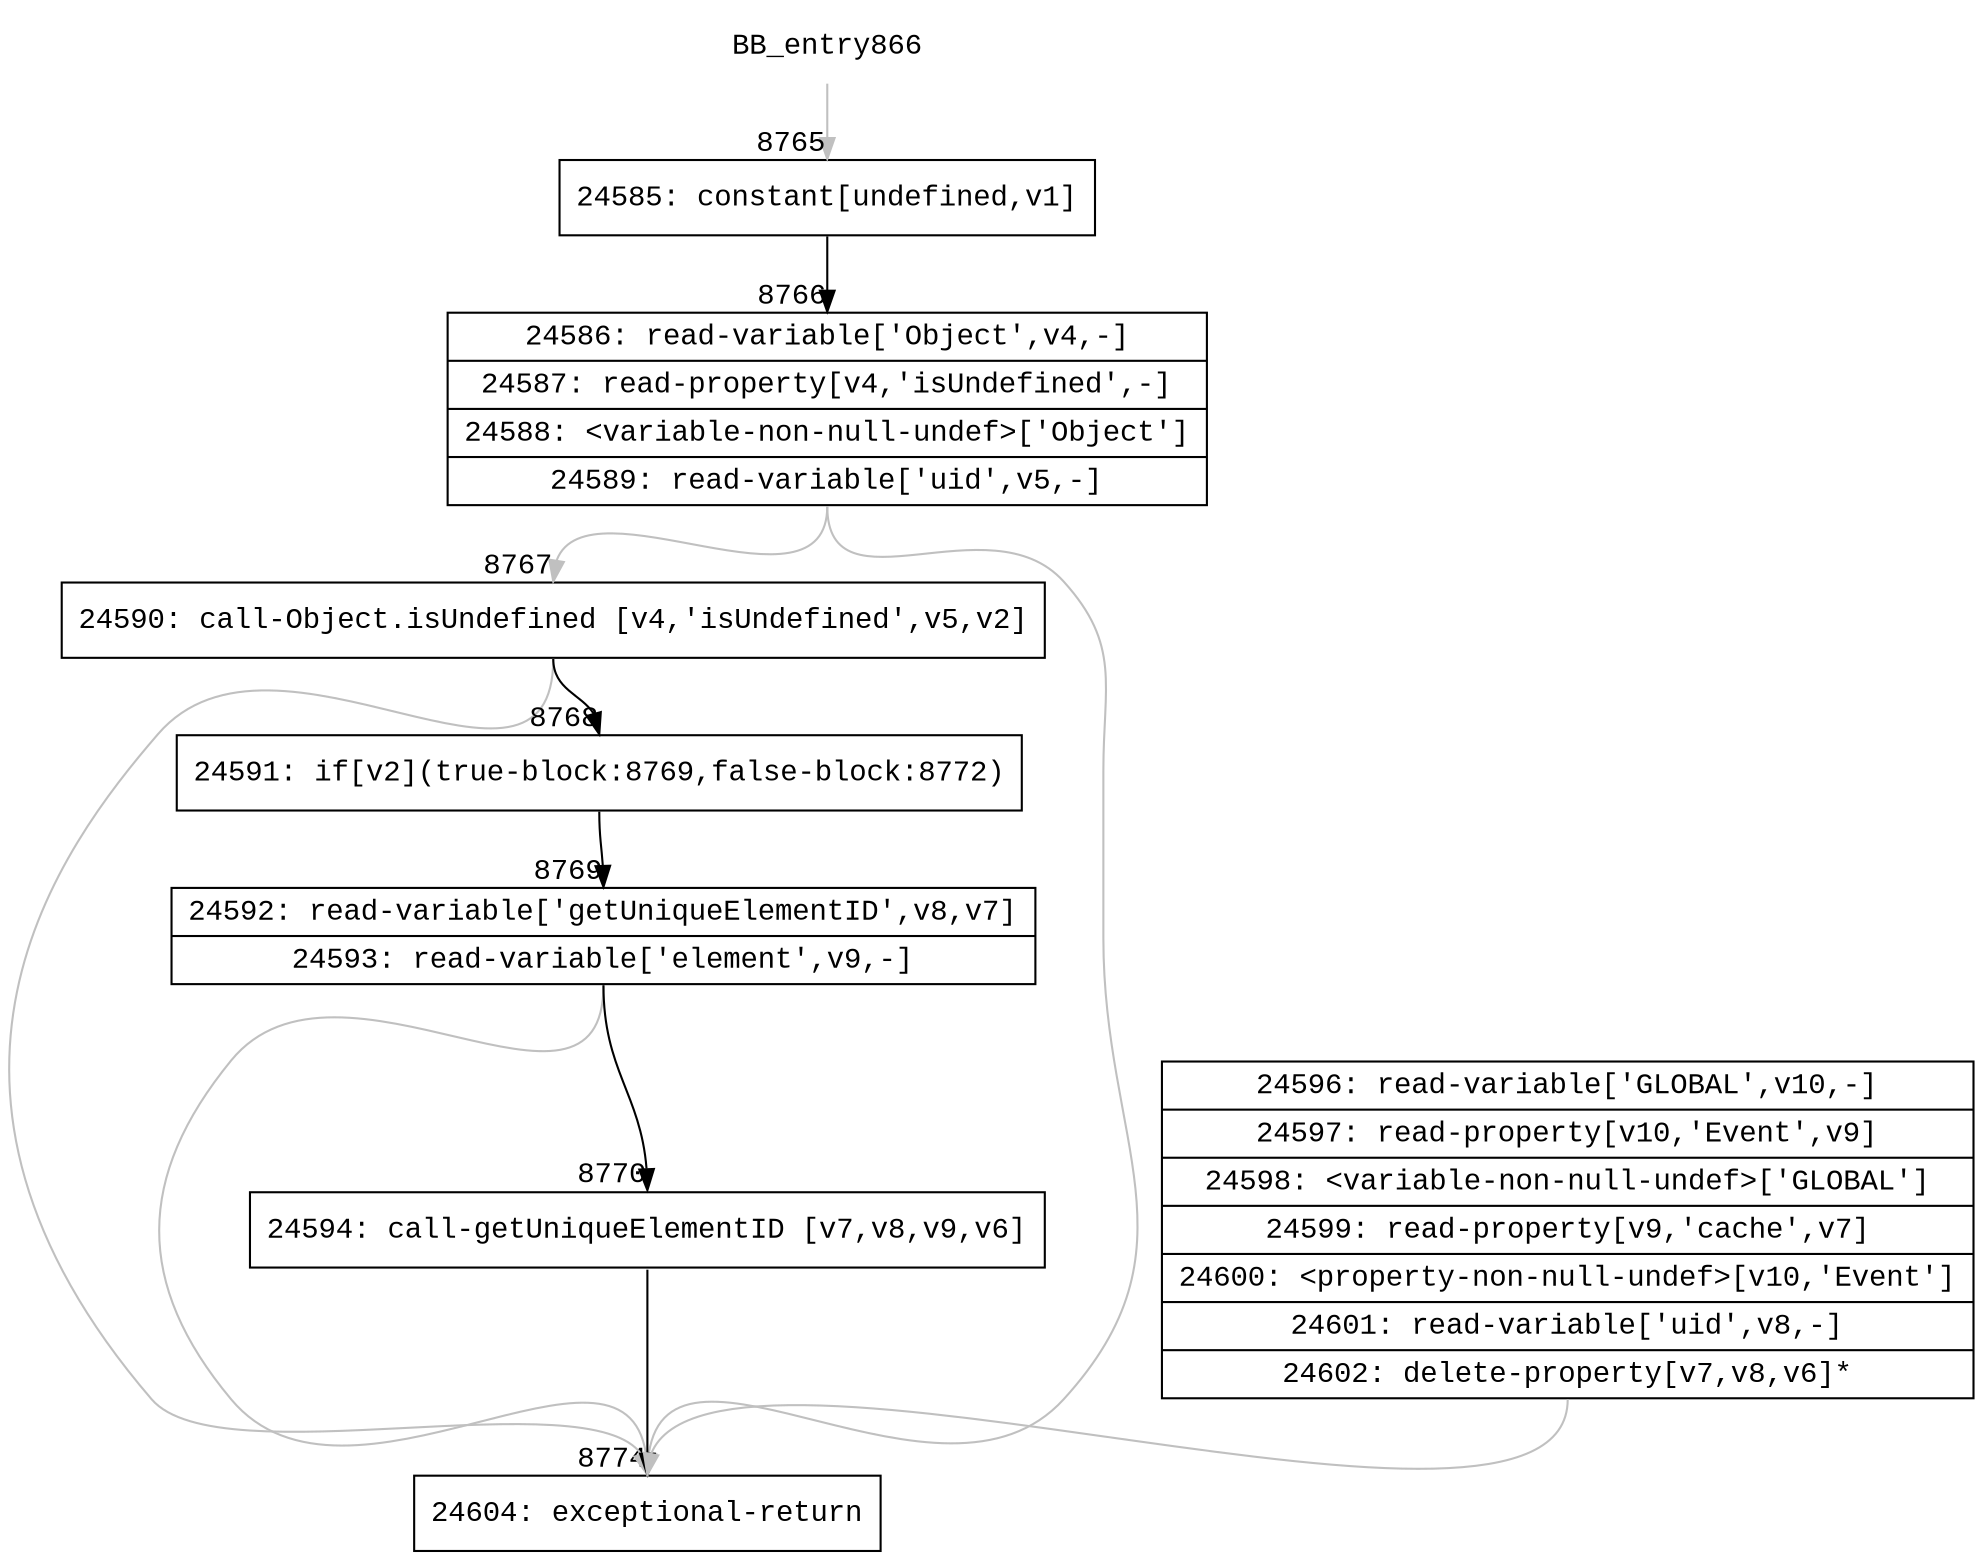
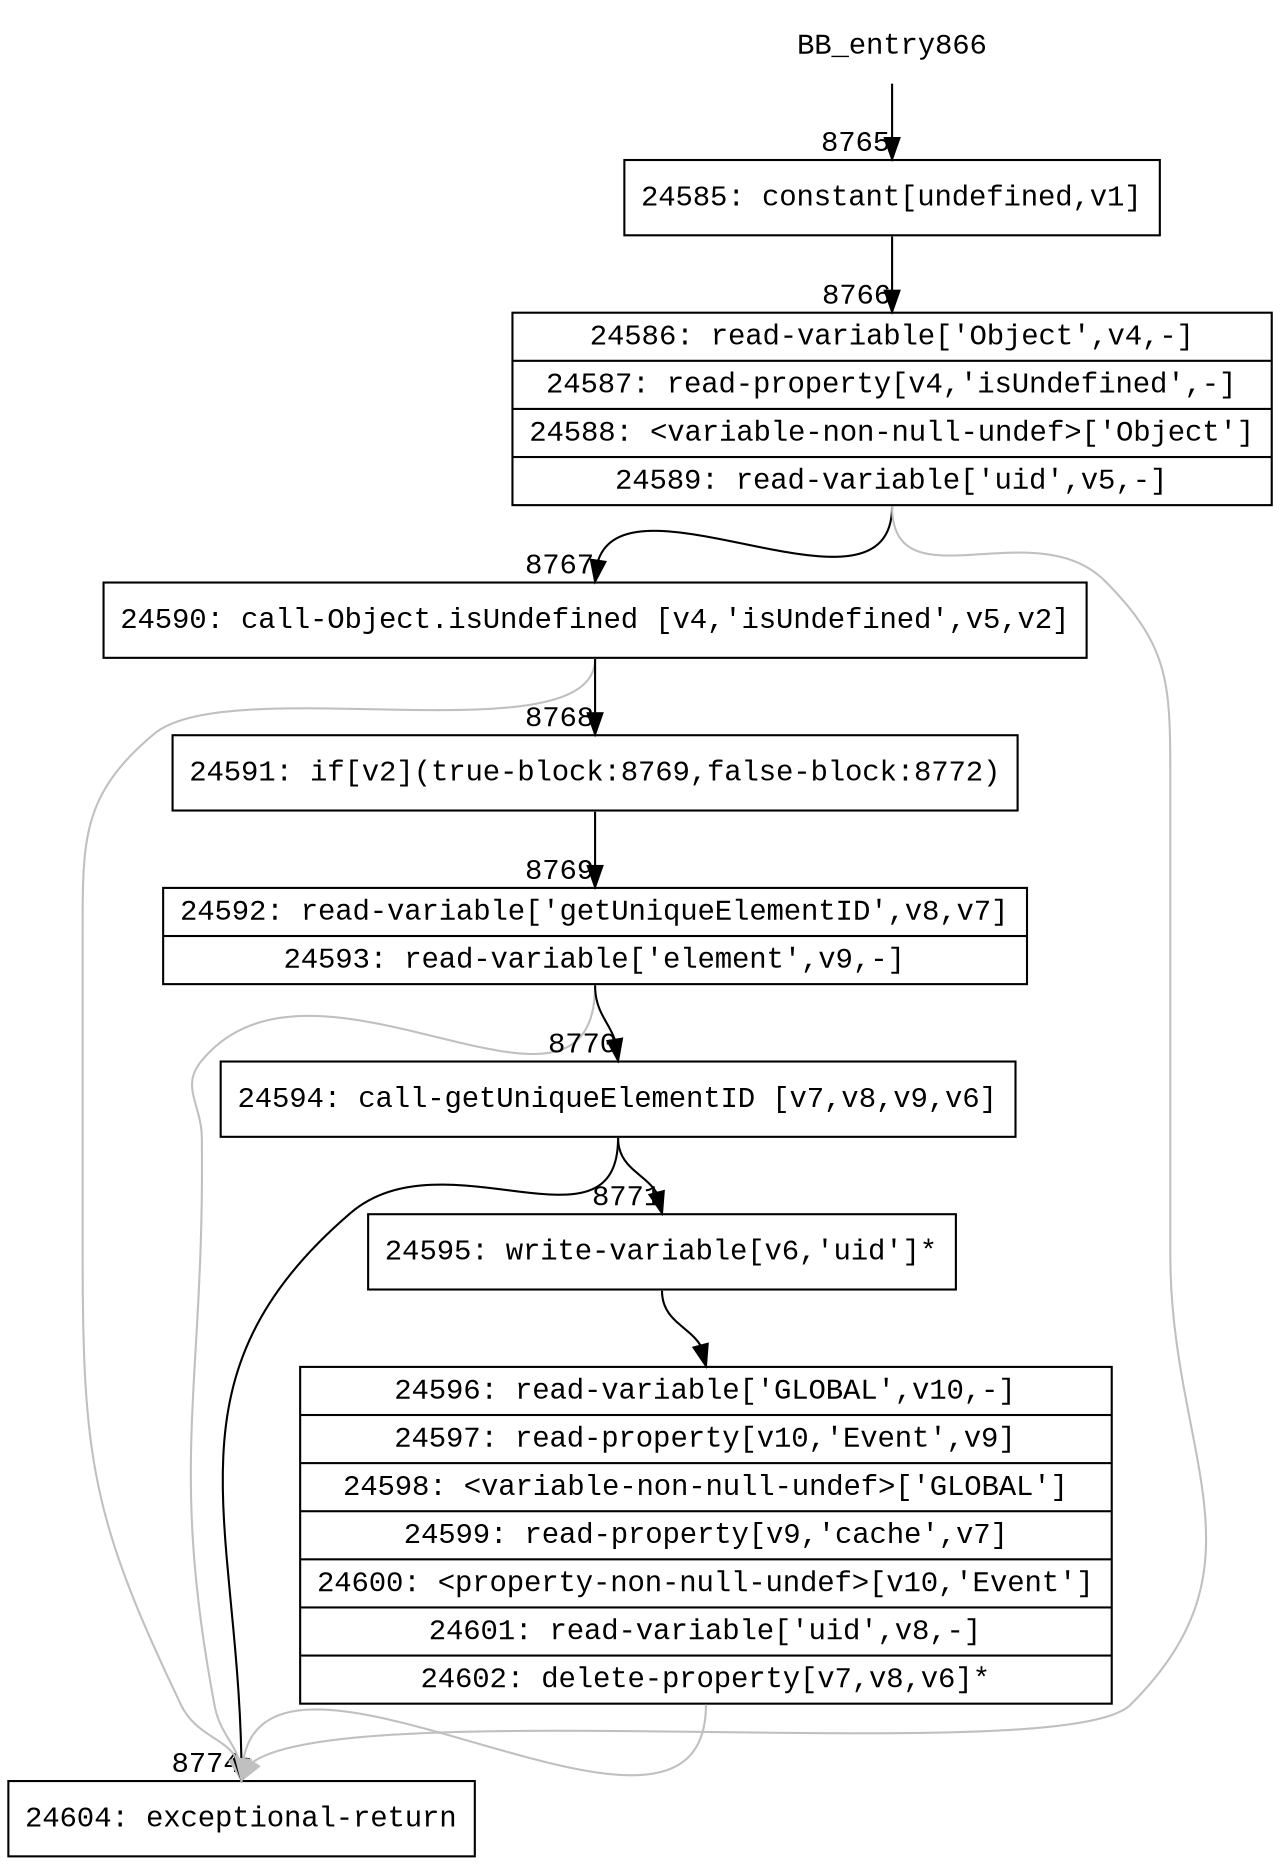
edge "BB_entry866" -> "24585: constant[undefined,v1]": color gray -> black
edge "24586: read-variable['Object',v4,-]" -> "24590: call-Object.isUndefined [v4,'isUndefined',v5,v2]": color gray -> black
node "24595: write-variable[v6,'uid']*": added
